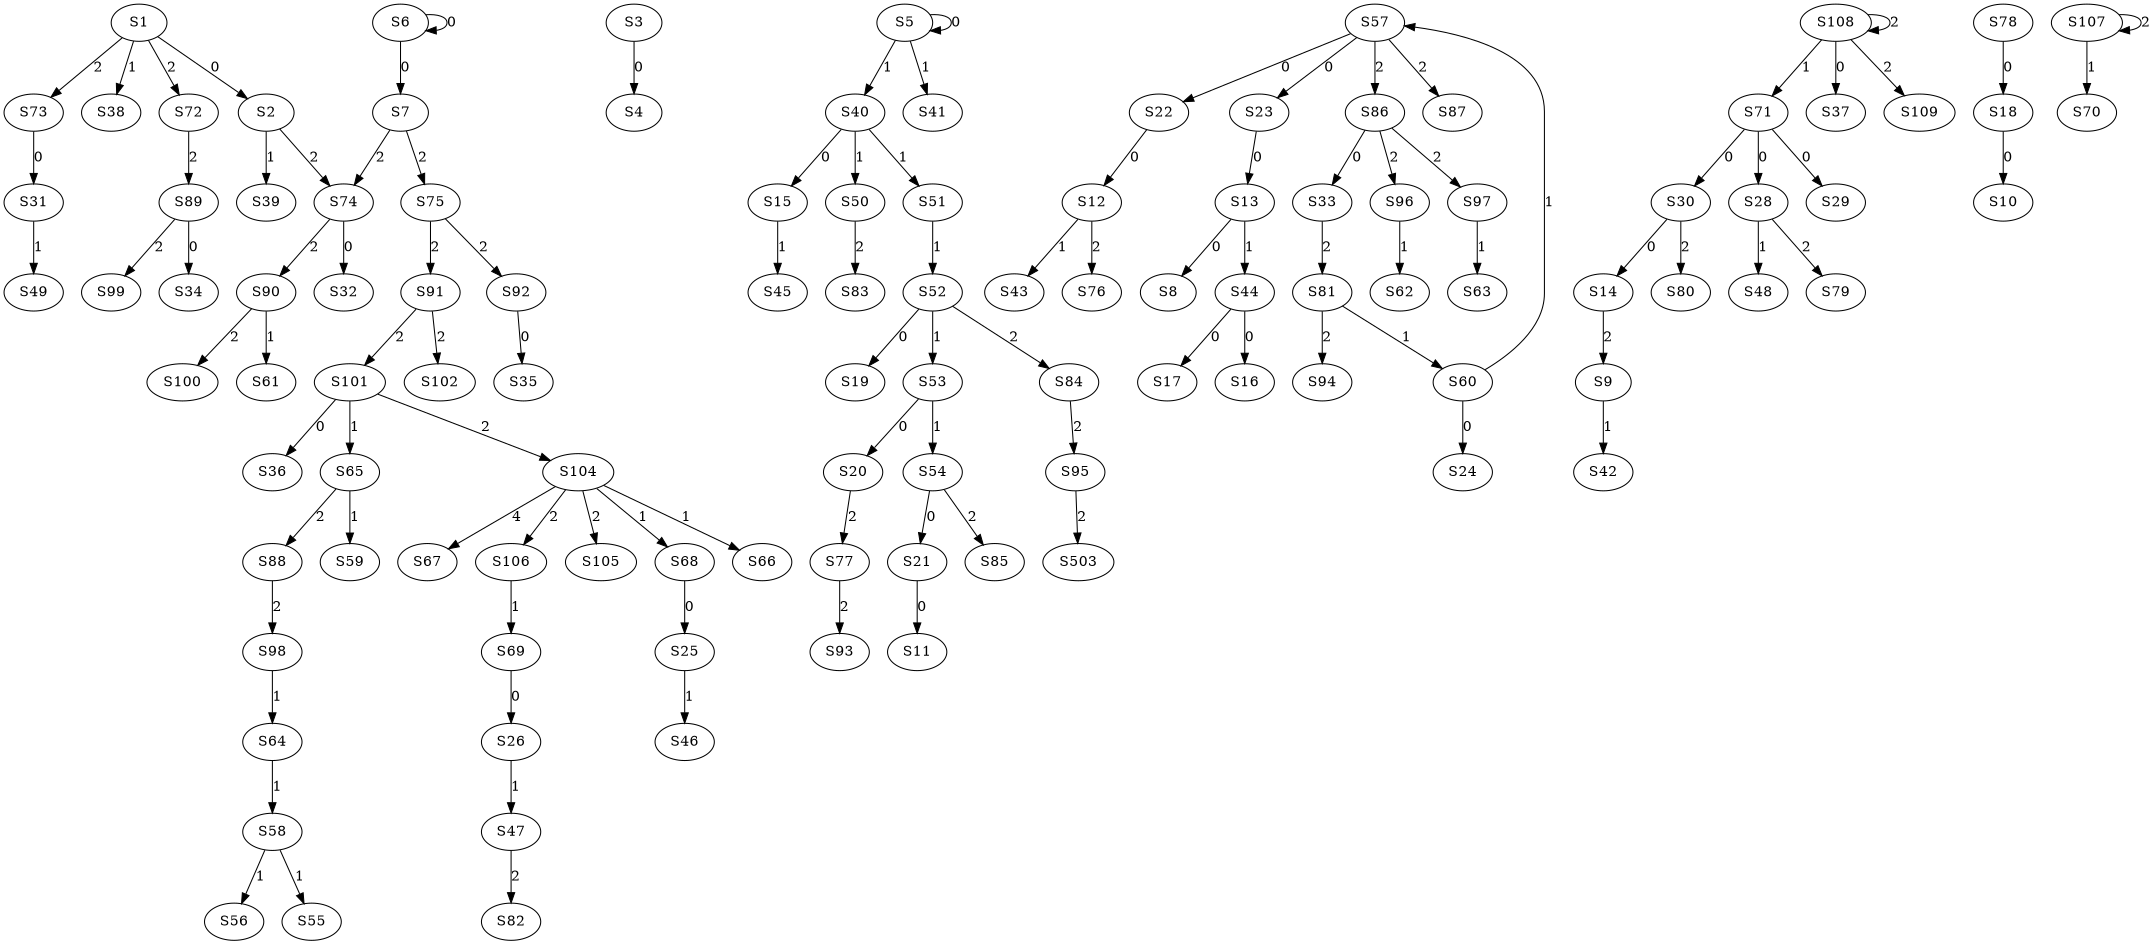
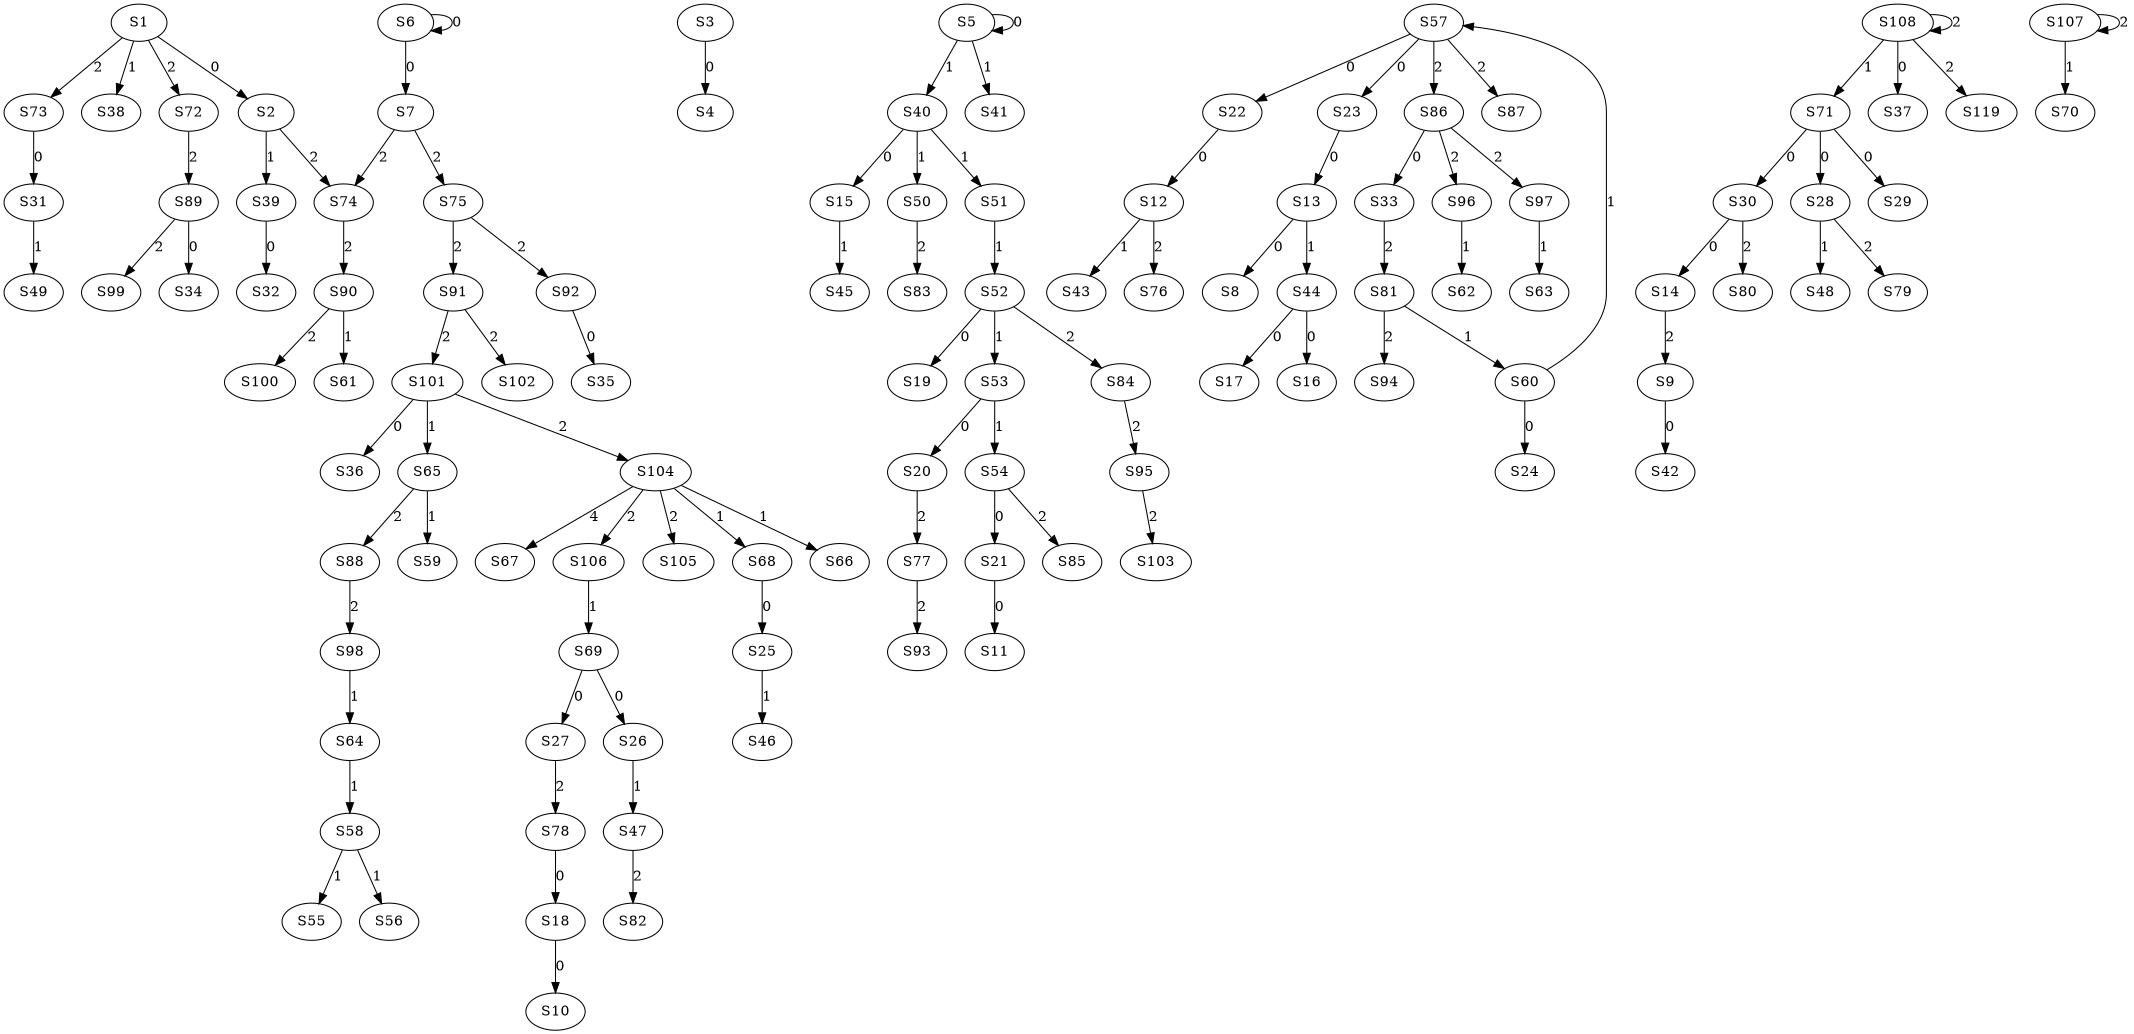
node "S109": label "S109" -> "S119"
edge "S74" -> "S32": now "S39" -> "S32"
edge "S9" -> "S42": label "1" -> "0"
node "S503": label "S503" -> "S103"
node "S27": added
